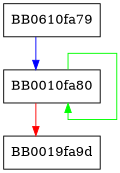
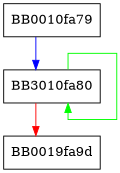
node "BB0610fa79": label "BB0610fa79" -> "BB0010fa79"
node "BB0010fa80": label "BB0010fa80" -> "BB3010fa80"
